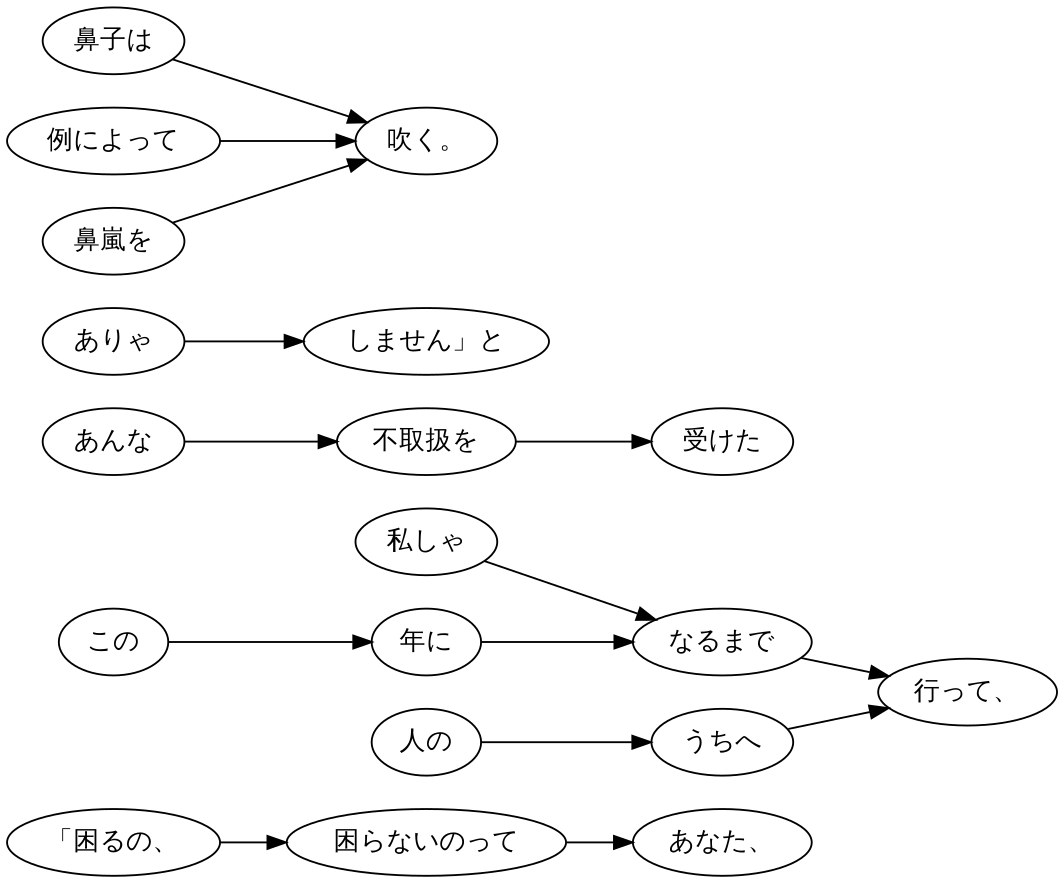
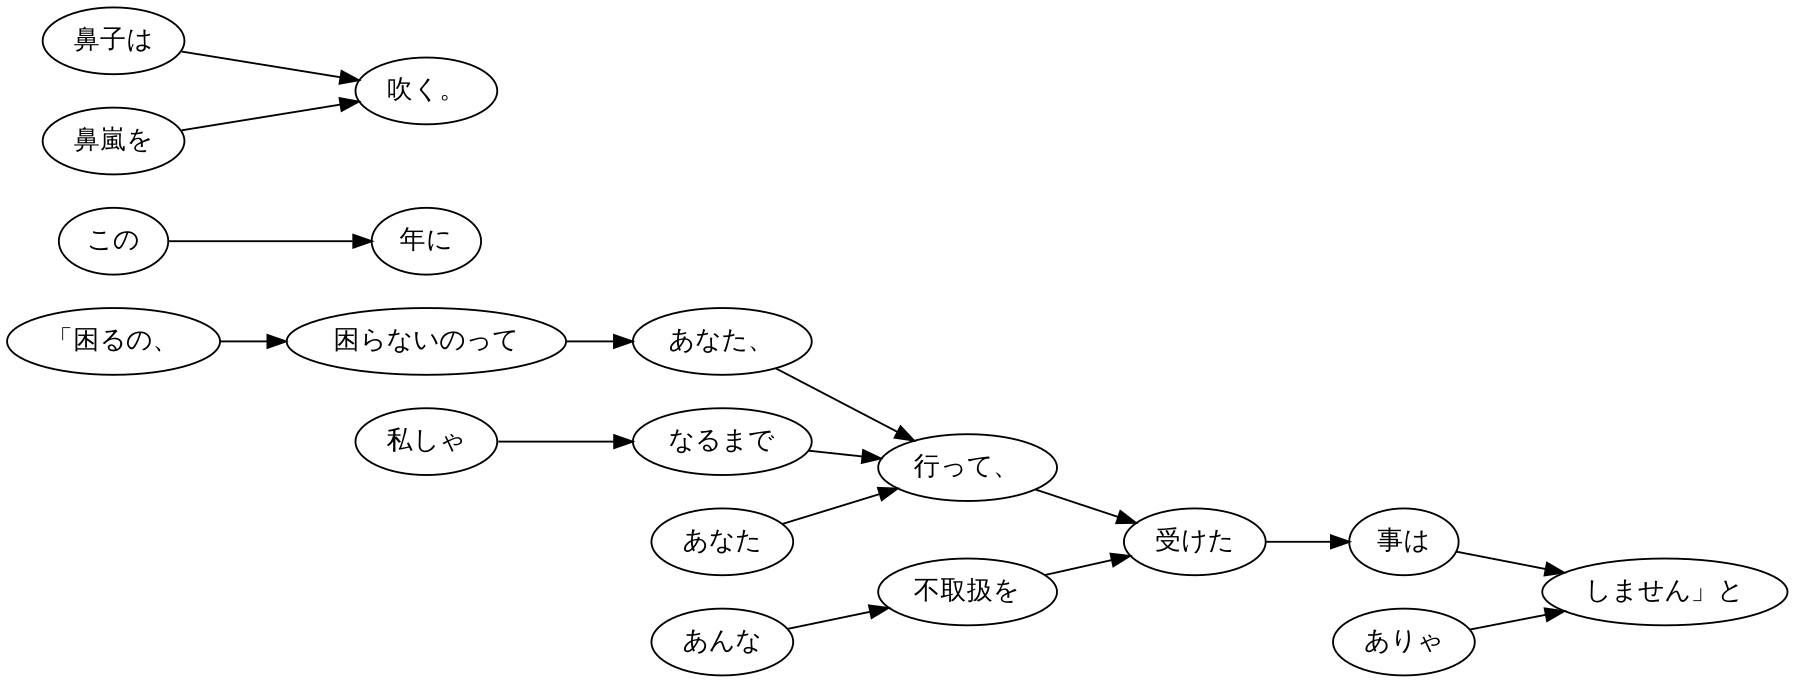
node "例によって": removed
edge "あなた、" -> "行って、": added
edge "行って、" -> "受けた": added
node "事は": added
edge "年に" -> "なるまで": removed
node "人の": removed
node "うちへ": label "うちへ" -> "あなた"
